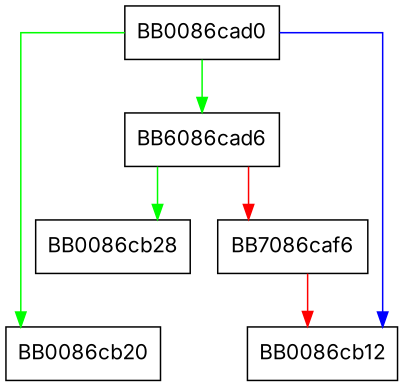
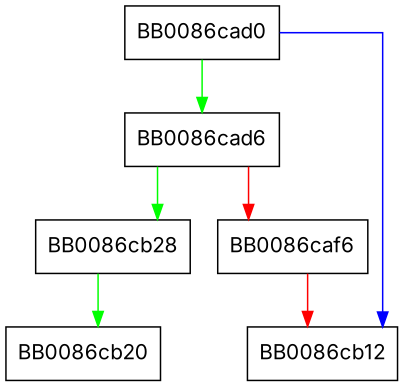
edge "BB0086cad0" -> "BB0086cb20": now "BB0086cb28" -> "BB0086cb20"
node "BB6086cad6": label "BB6086cad6" -> "BB0086cad6"
node "BB7086caf6": label "BB7086caf6" -> "BB0086caf6"
